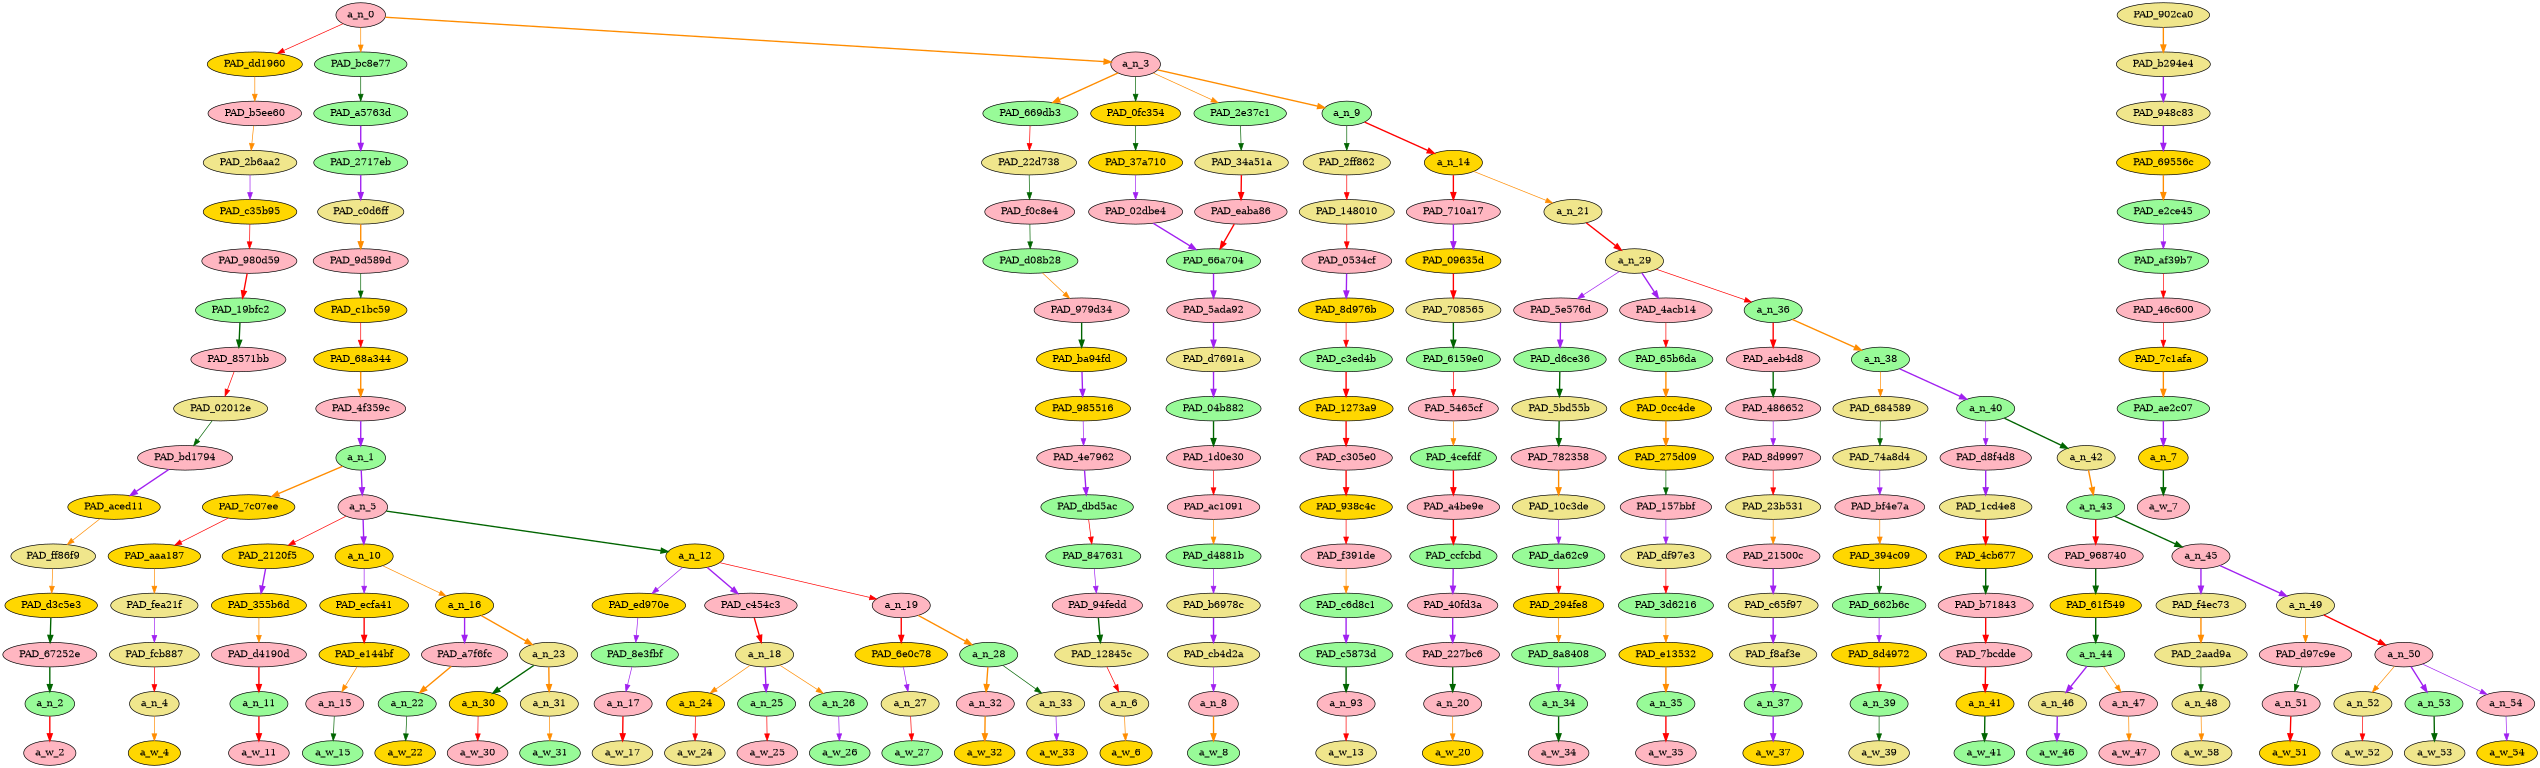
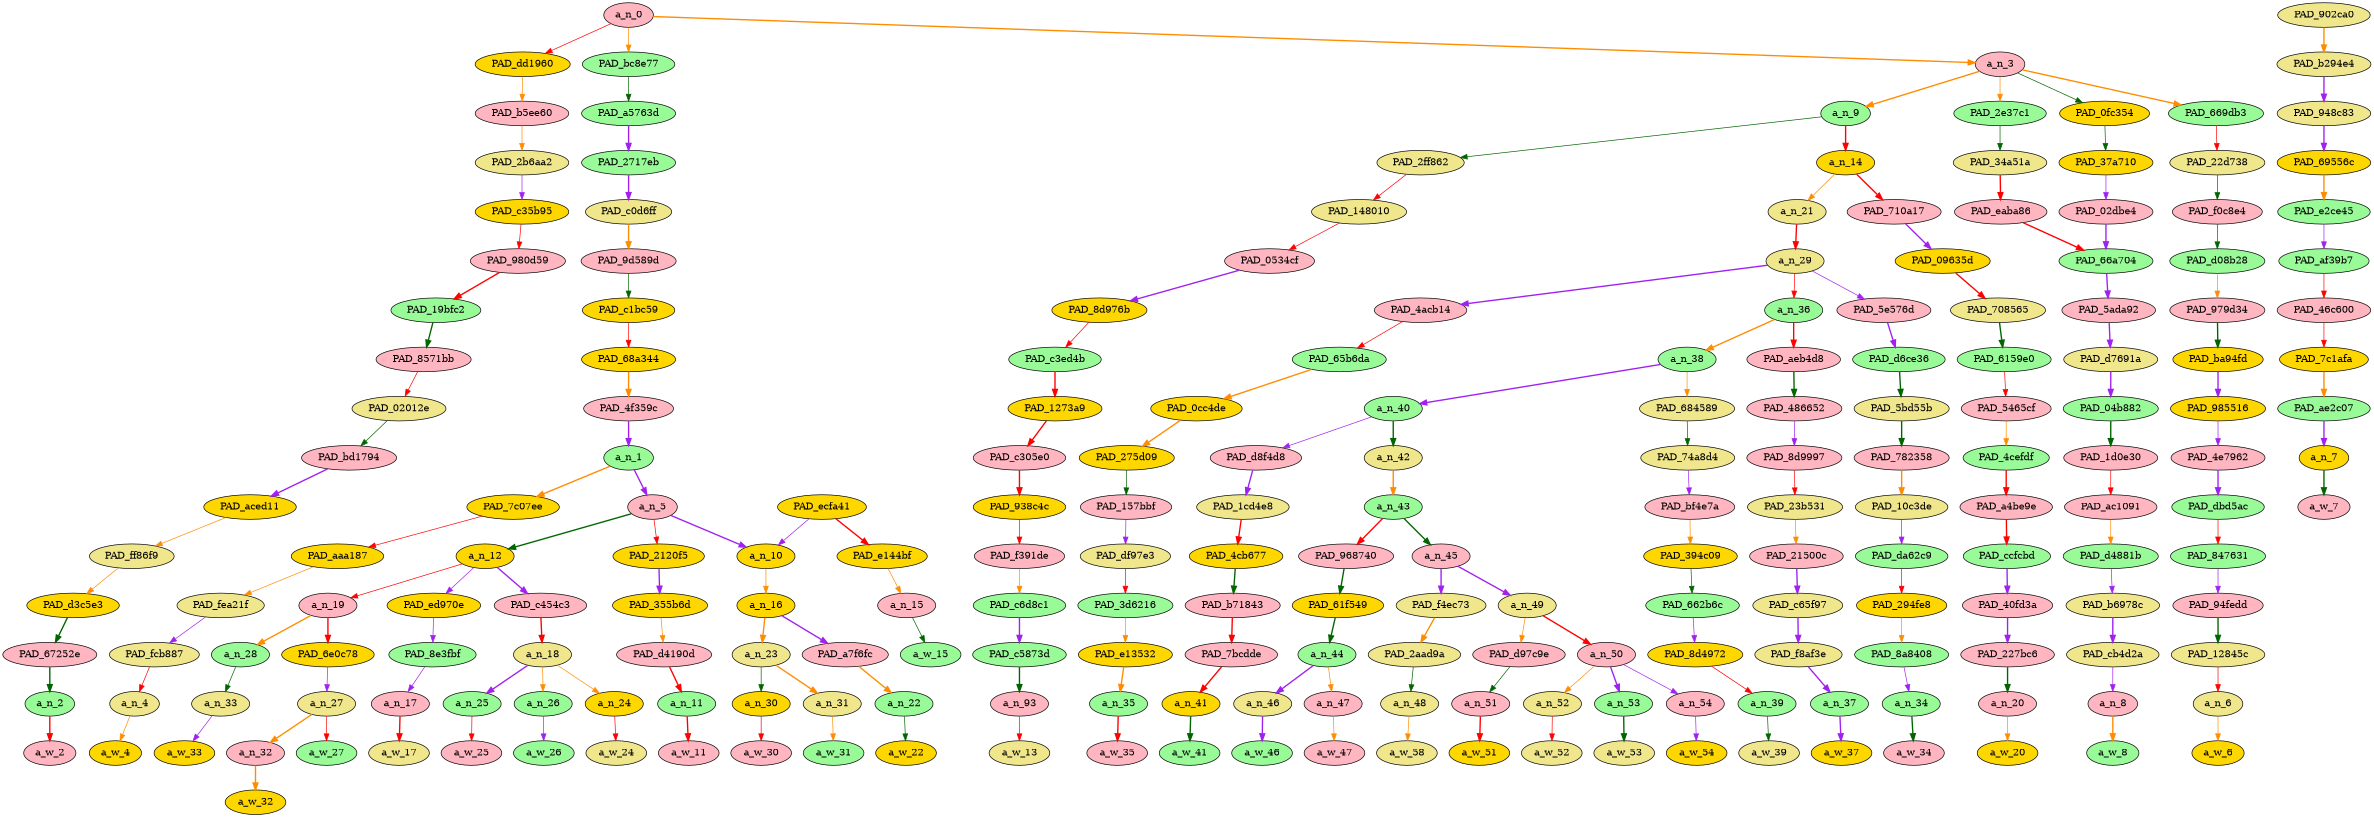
edge "a_n_10" -> "PAD_ecfa41": reversed
edge "a_n_28" -> "a_n_32": now "a_n_27" -> "a_n_32"
edge "a_n_23" -> "a_n_30": style bold -> solid
